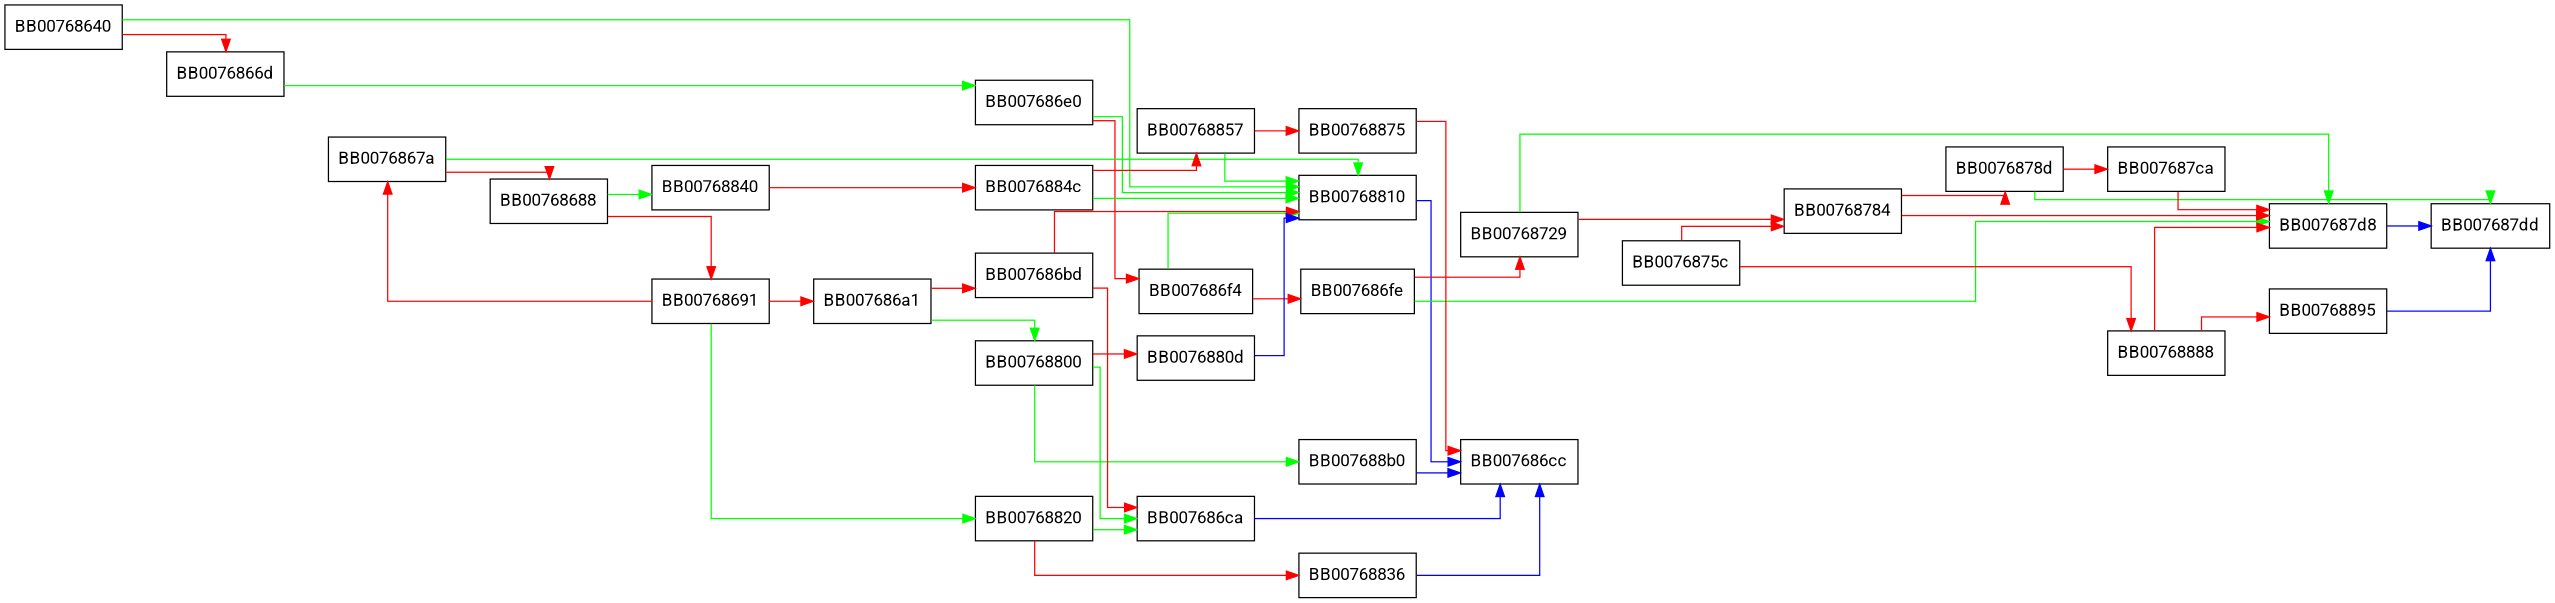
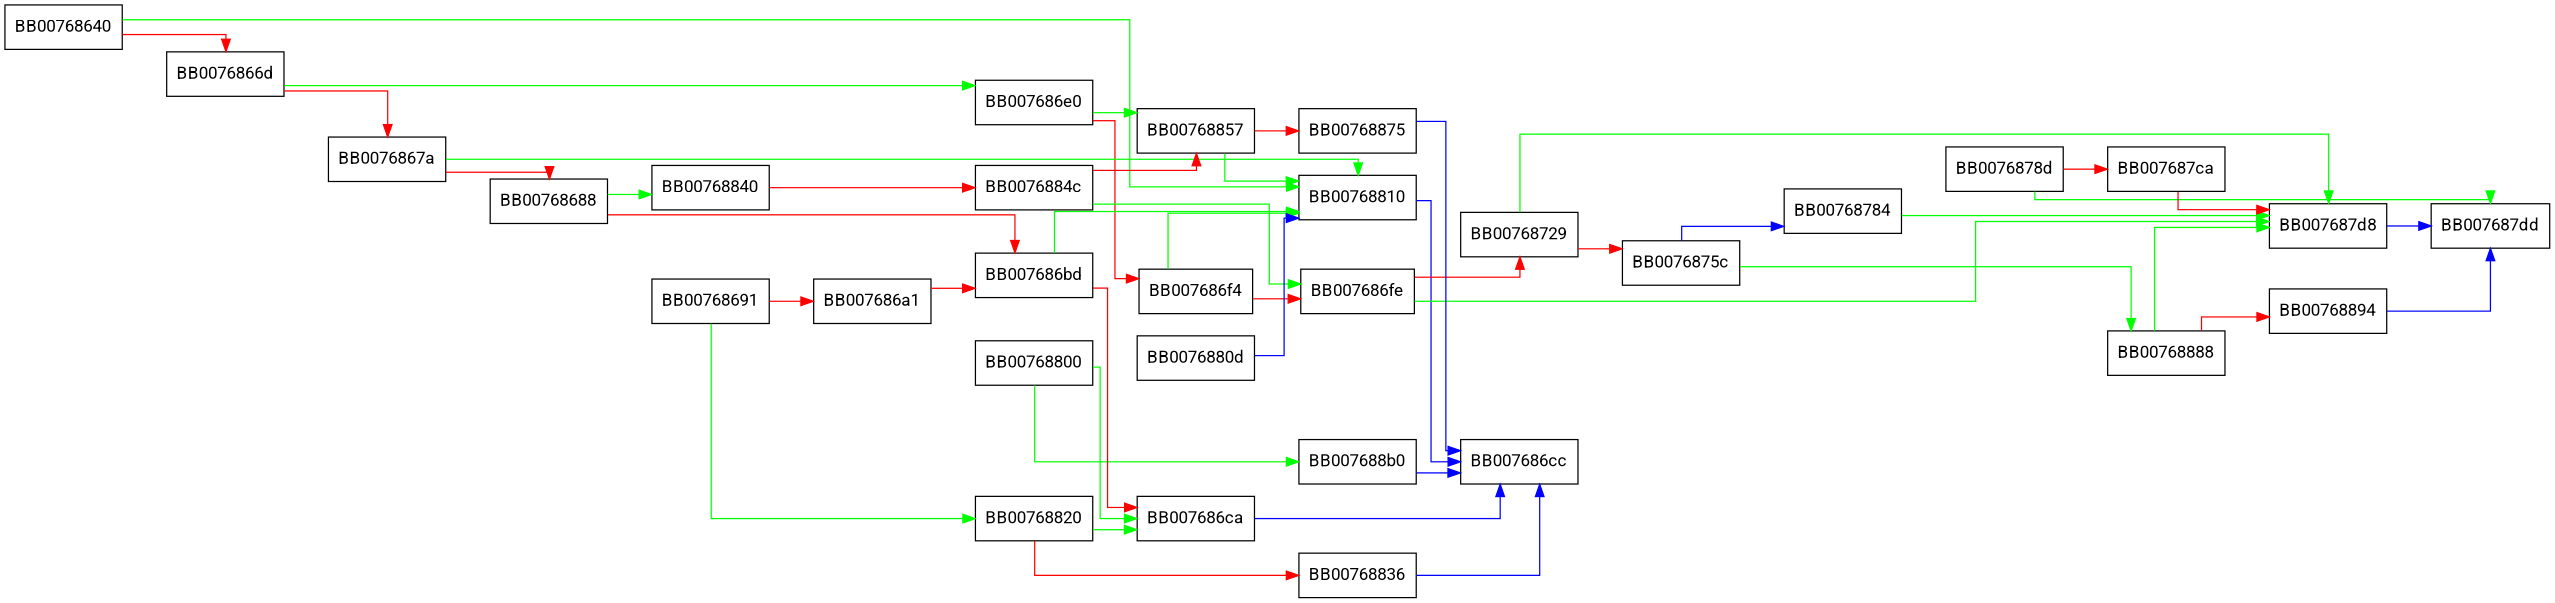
edge "BB007686e0" -> "BB00768810": now "BB007686e0" -> "BB00768857"
edge "BB00768784" -> "BB0076878d": removed
edge "BB0076884c" -> "BB00768810": now "BB0076884c" -> "BB007686fe"
edge "BB007686bd" -> "BB00768810": color red -> green
edge "BB00768688" -> "BB00768691": now "BB00768688" -> "BB007686bd"
edge "BB00768784" -> "BB007687d8": color red -> green
edge "BB00768729" -> "BB00768784": now "BB00768729" -> "BB0076875c"
edge "BB0076875c" -> "BB00768784": color red -> blue
edge "BB00768888" -> "BB007687d8": color red -> green
edge "BB00768875" -> "BB007686cc": color red -> blue
edge "BB0076875c" -> "BB00768888": color red -> green
edge "BB00768691" -> "BB0076867a": now "BB0076866d" -> "BB0076867a"
node "BB00768895": label "BB00768895" -> "BB00768894"
edge "BB007686a1" -> "BB00768800": removed
edge "BB00768800" -> "BB0076880d": removed
